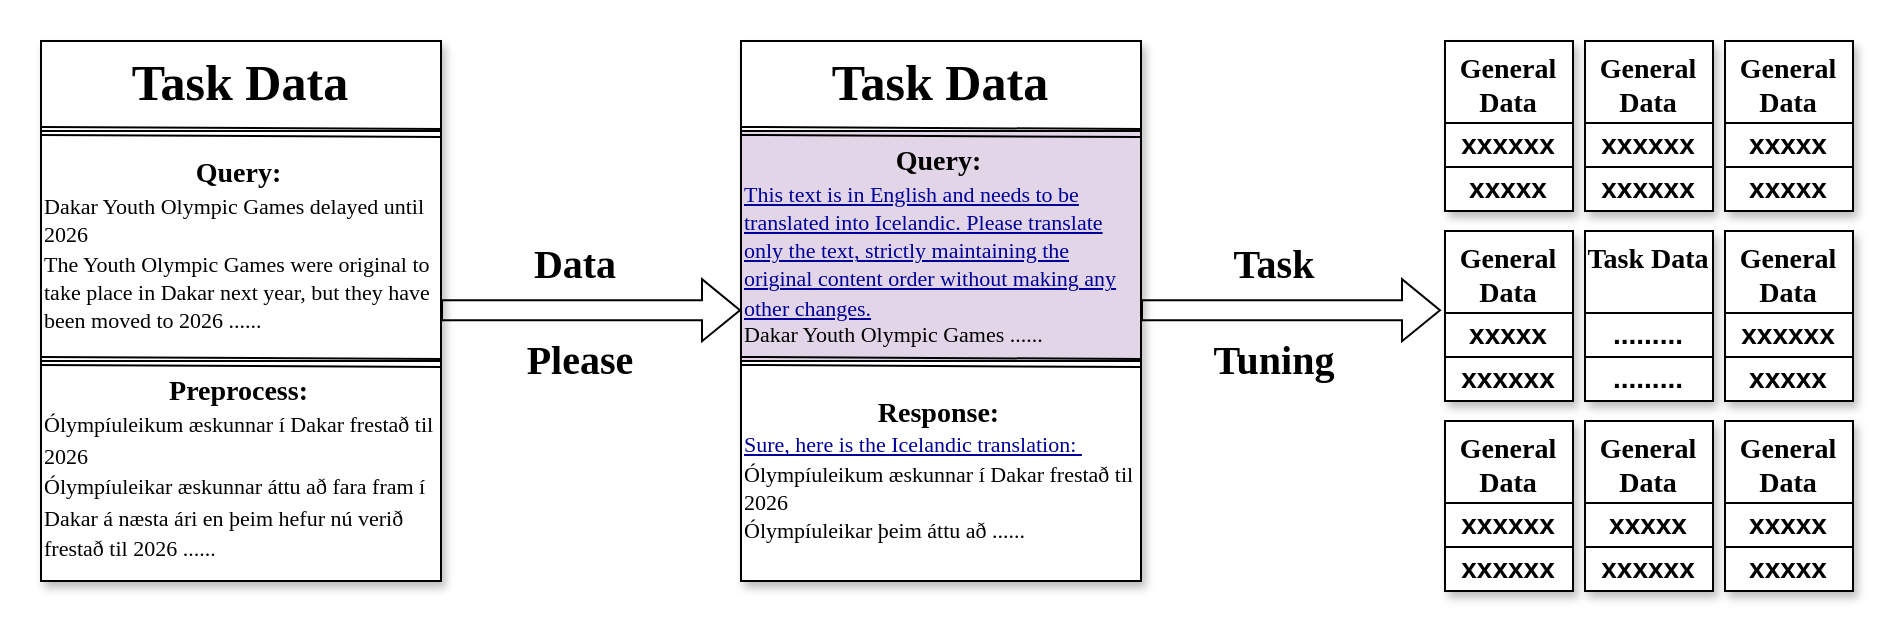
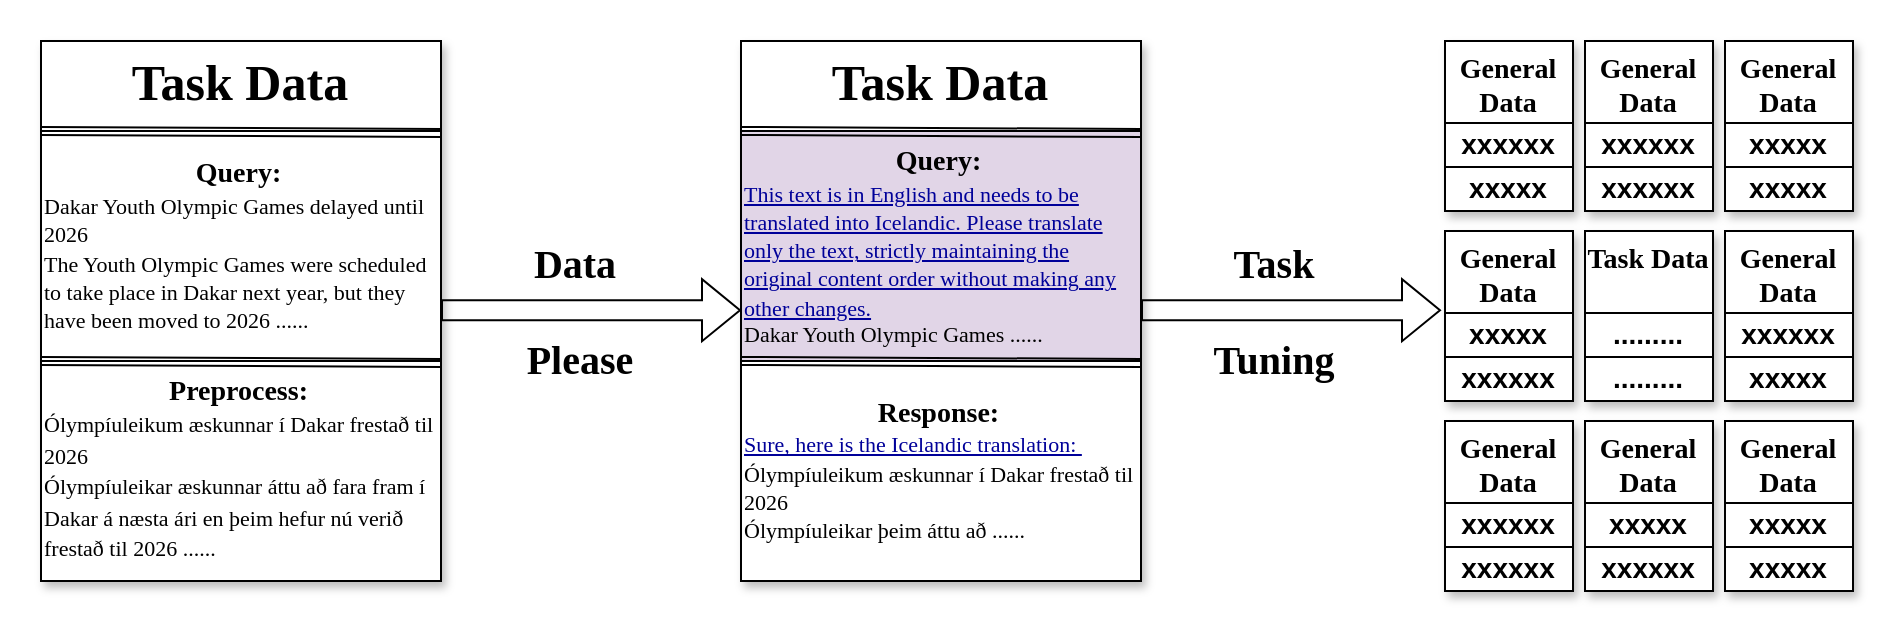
node "Query: Dakar Youth Olympic Games delayed until 2026 The Youth Olympic Games were original to take place in Dakar next year, but they have been moved to 2026 ......": label "Query: Dakar Youth Olympic Games delayed until 2026 The Youth Olympic Games were original to take place in Dakar next year, but they have been moved to 2026 ......" -> "Query: Dakar Youth Olympic Games delayed until 2026 The Youth Olympic Games were scheduled to take place in Dakar next year, but they have been moved to 2026 ......"
